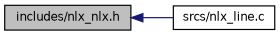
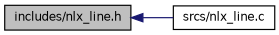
node "includes/nlx_nlx.h": label "includes/nlx_nlx.h" -> "includes/nlx_line.h"
